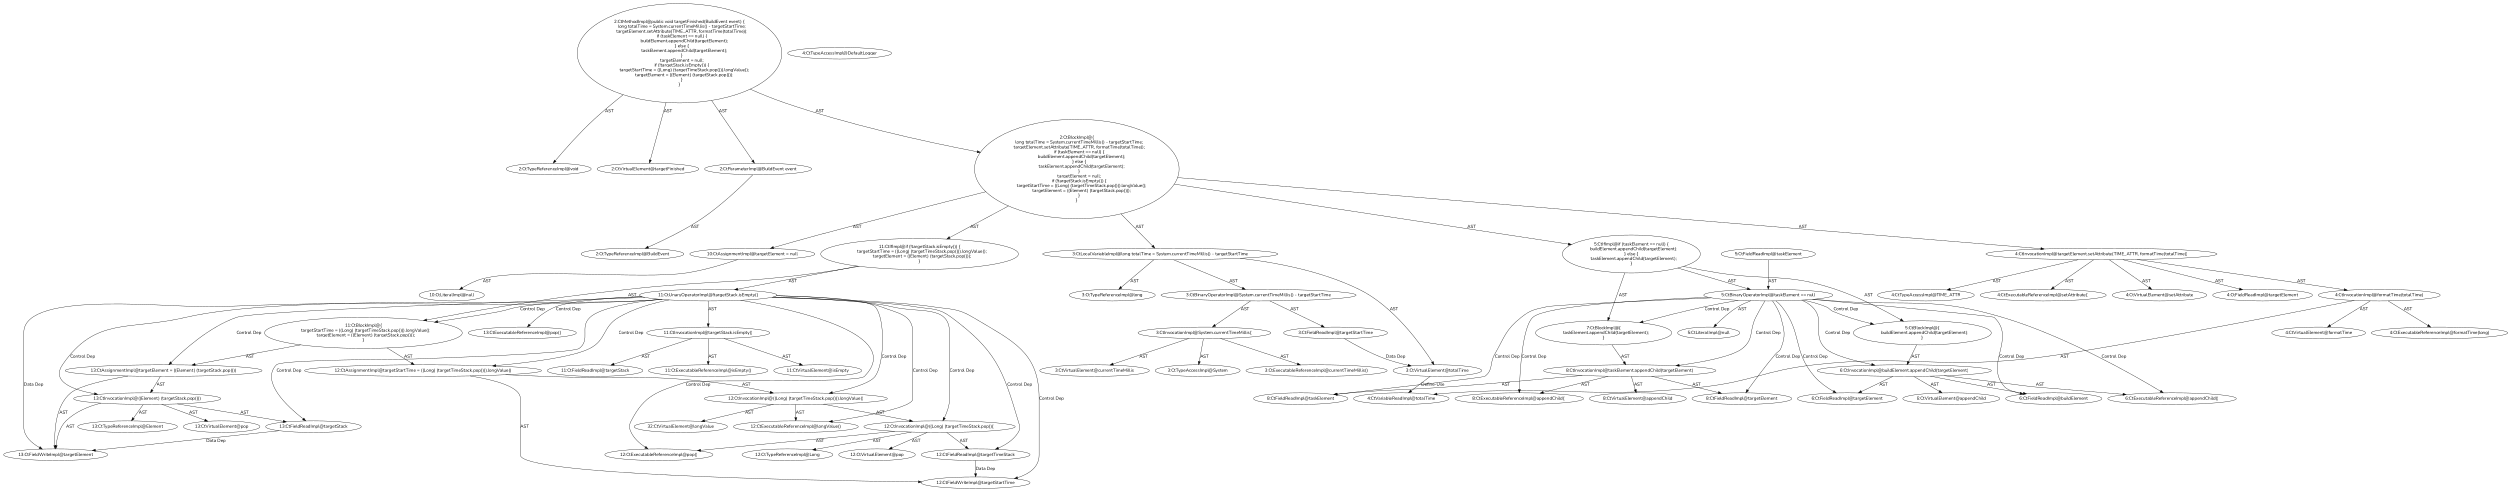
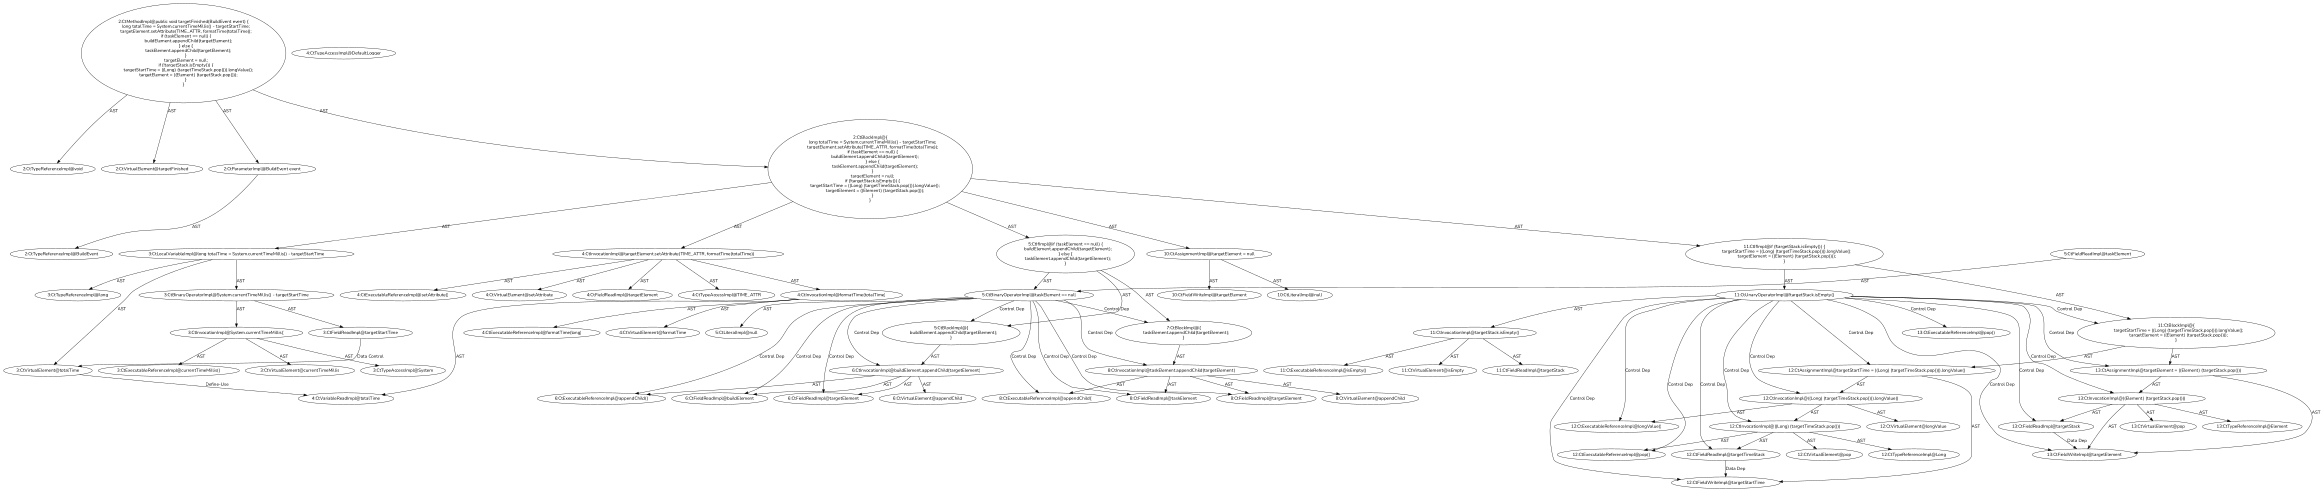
node "10:CtFieldWriteImpl@targetElement": added
edge "3:CtFieldReadImpl@targetStartTime" -> "3:CtVirtualElement@totalTime": label "Data Dep" -> "Data Control"
edge "11:CtUnaryOperatorImpl@!targetStack.isEmpty()" -> "13:CtFieldWriteImpl@targetElement": label "Data Dep" -> "Control Dep"
node "32:CtVirtualElement@longValue": label "32:CtVirtualElement@longValue" -> "12:CtVirtualElement@longValue"
